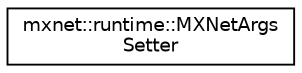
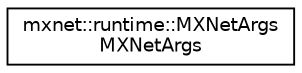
node "mxnet::runtime::MXNetArgs Setter": label "mxnet::runtime::MXNetArgs Setter" -> "mxnet::runtime::MXNetArgs MXNetArgs"
